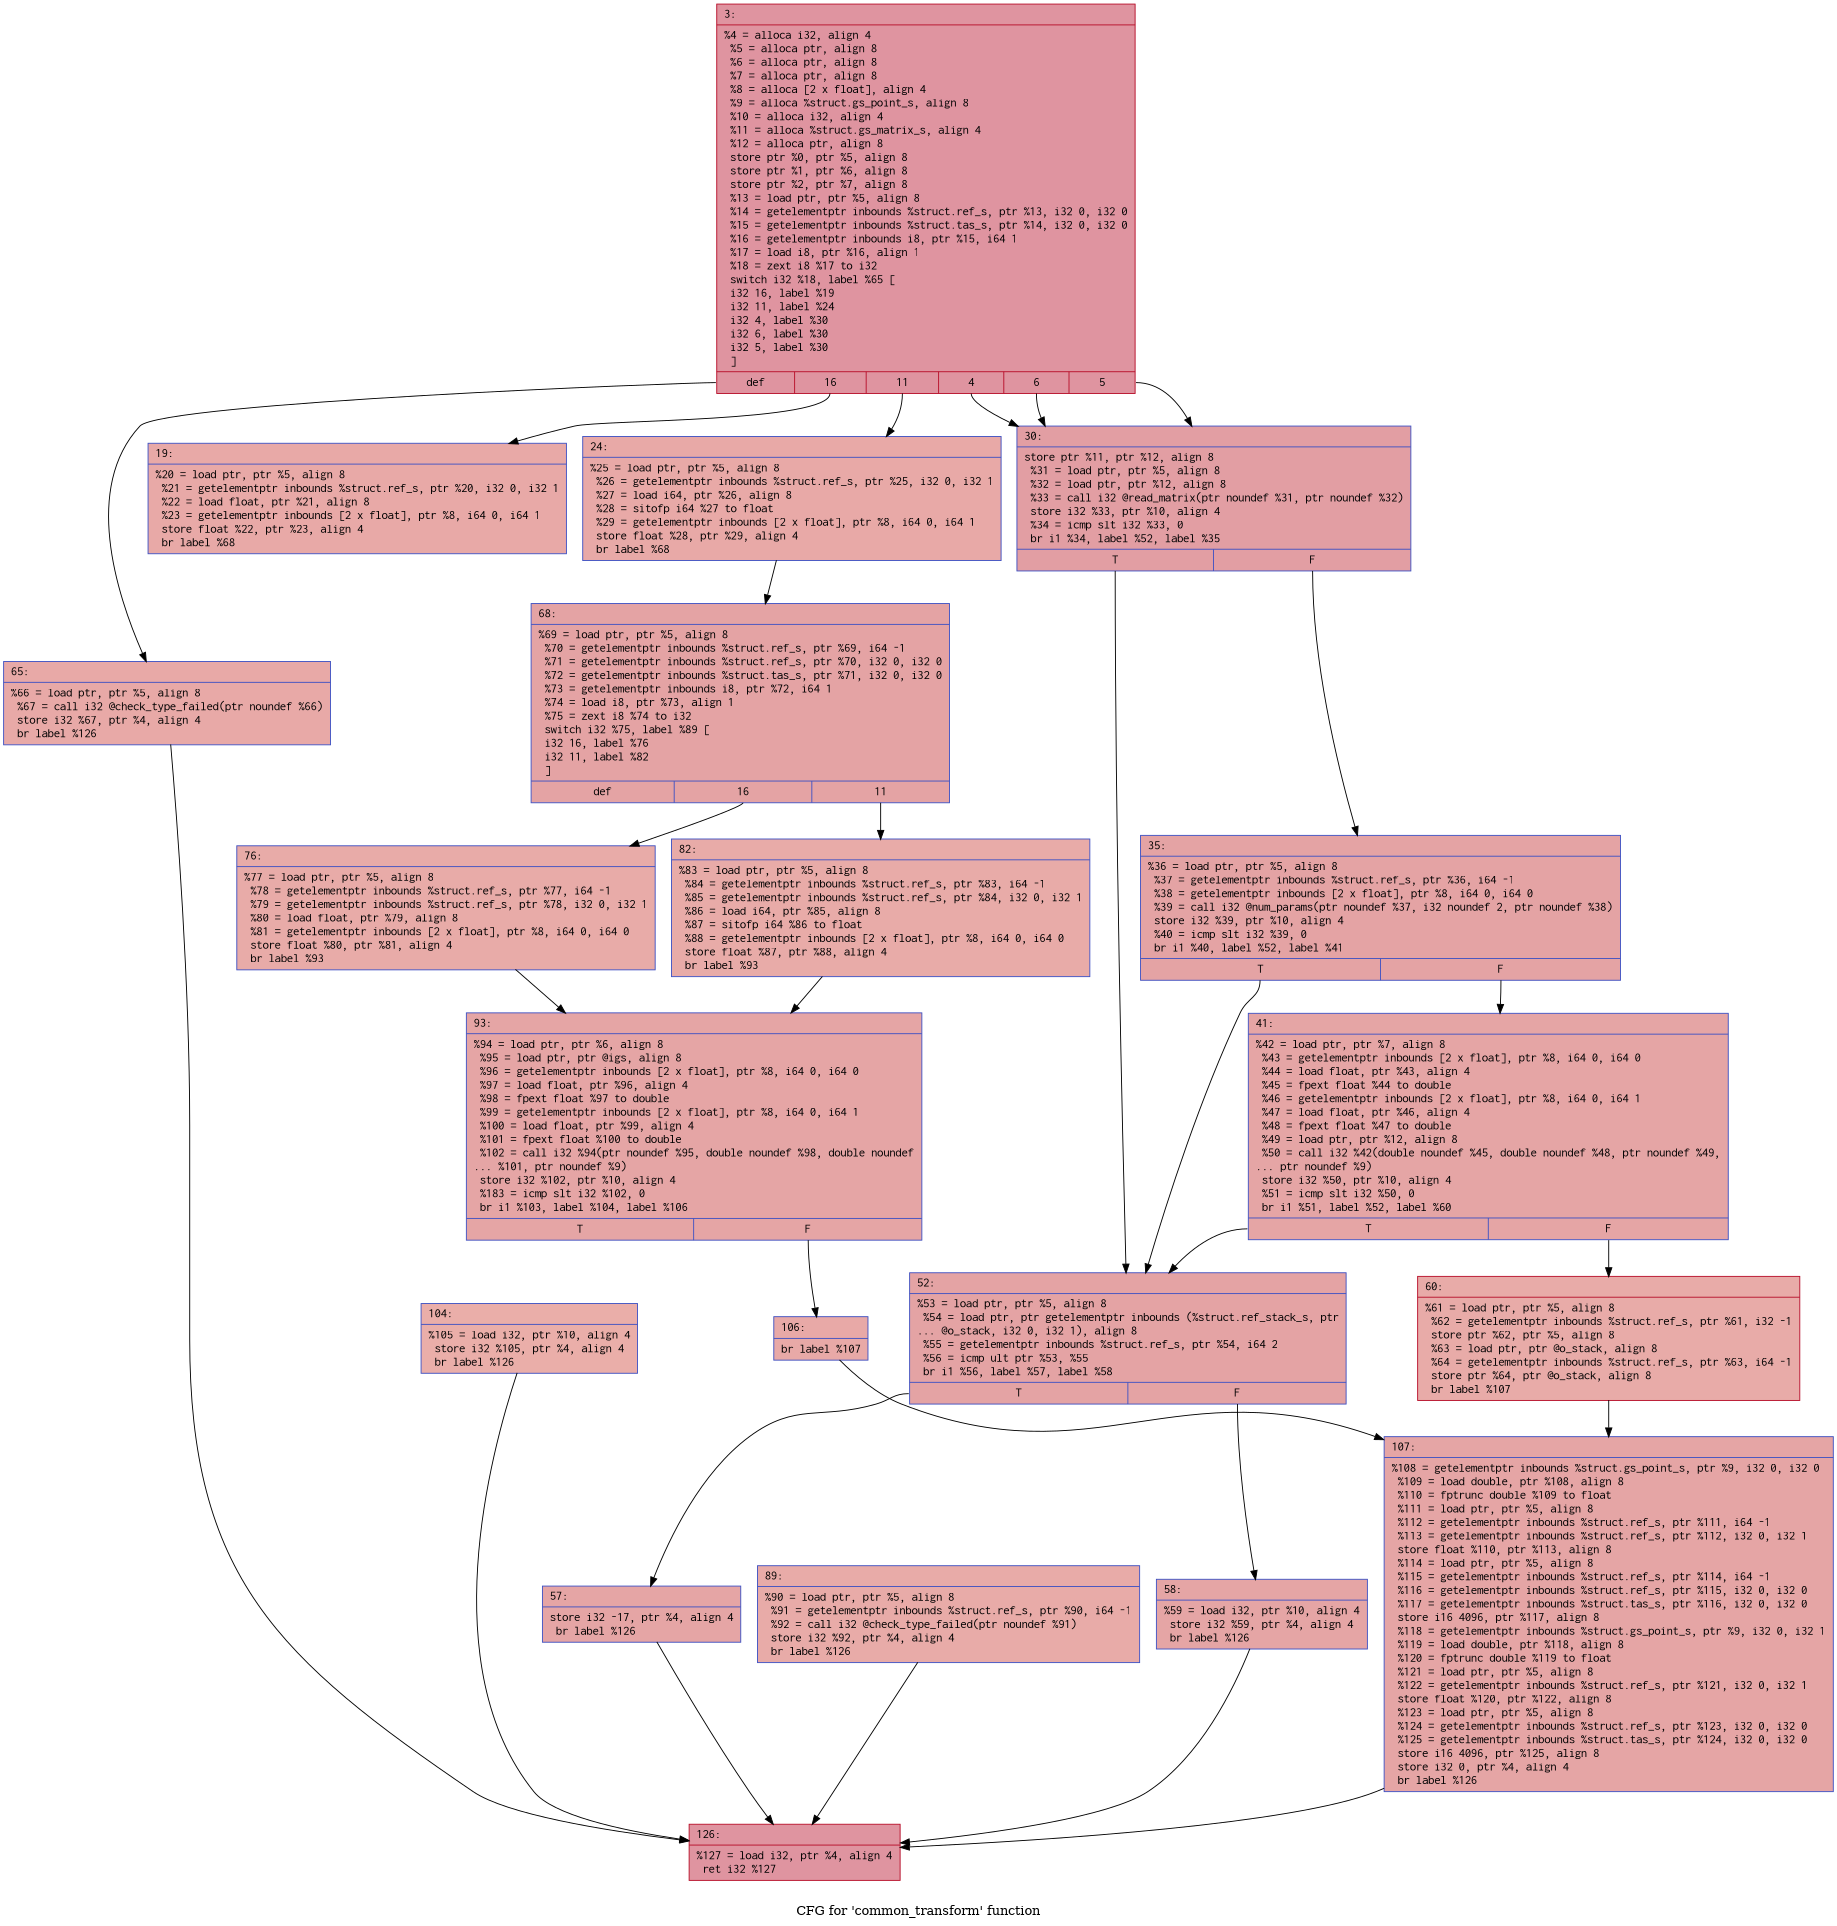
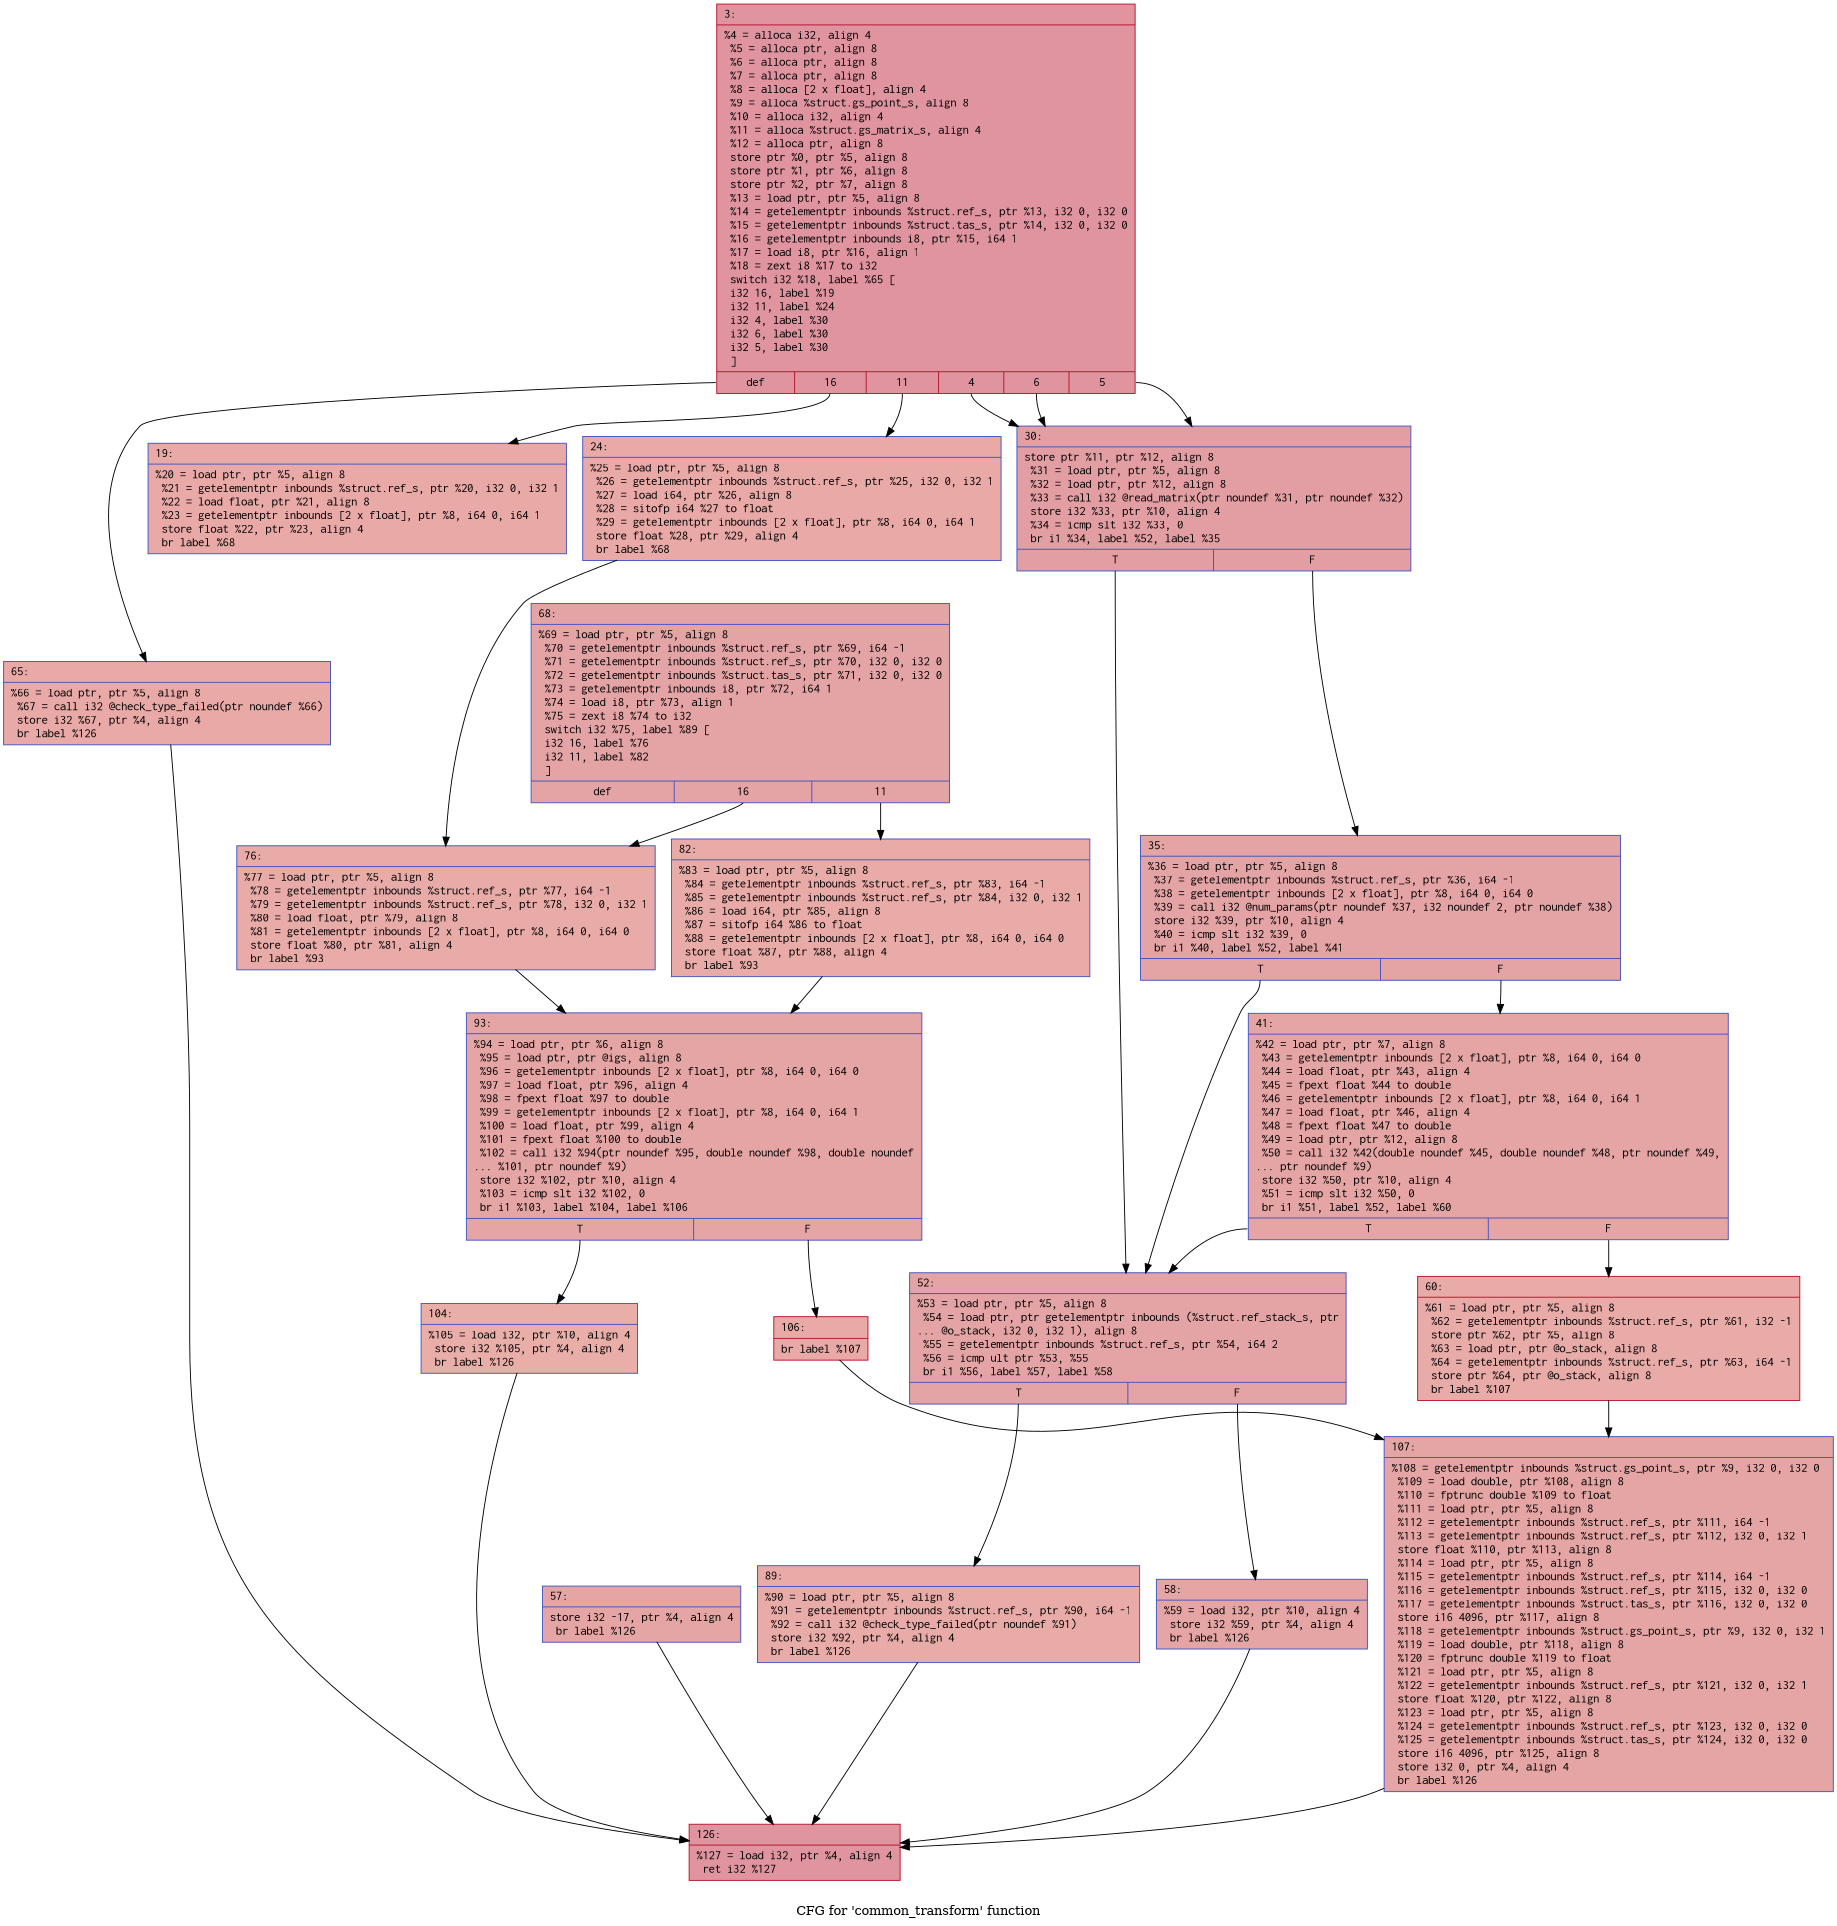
edge "24:" -> "68:": now "24:" -> "76:"
node "93:": text "%183 = icmp slt i32 %102, 0" -> "%103 = icmp slt i32 %102, 0"
edge "93:" -> "104:": added
node "106:": color #3d50c3ff -> #b70d28ff
edge "52:" -> "57:": now "52:" -> "89:"
